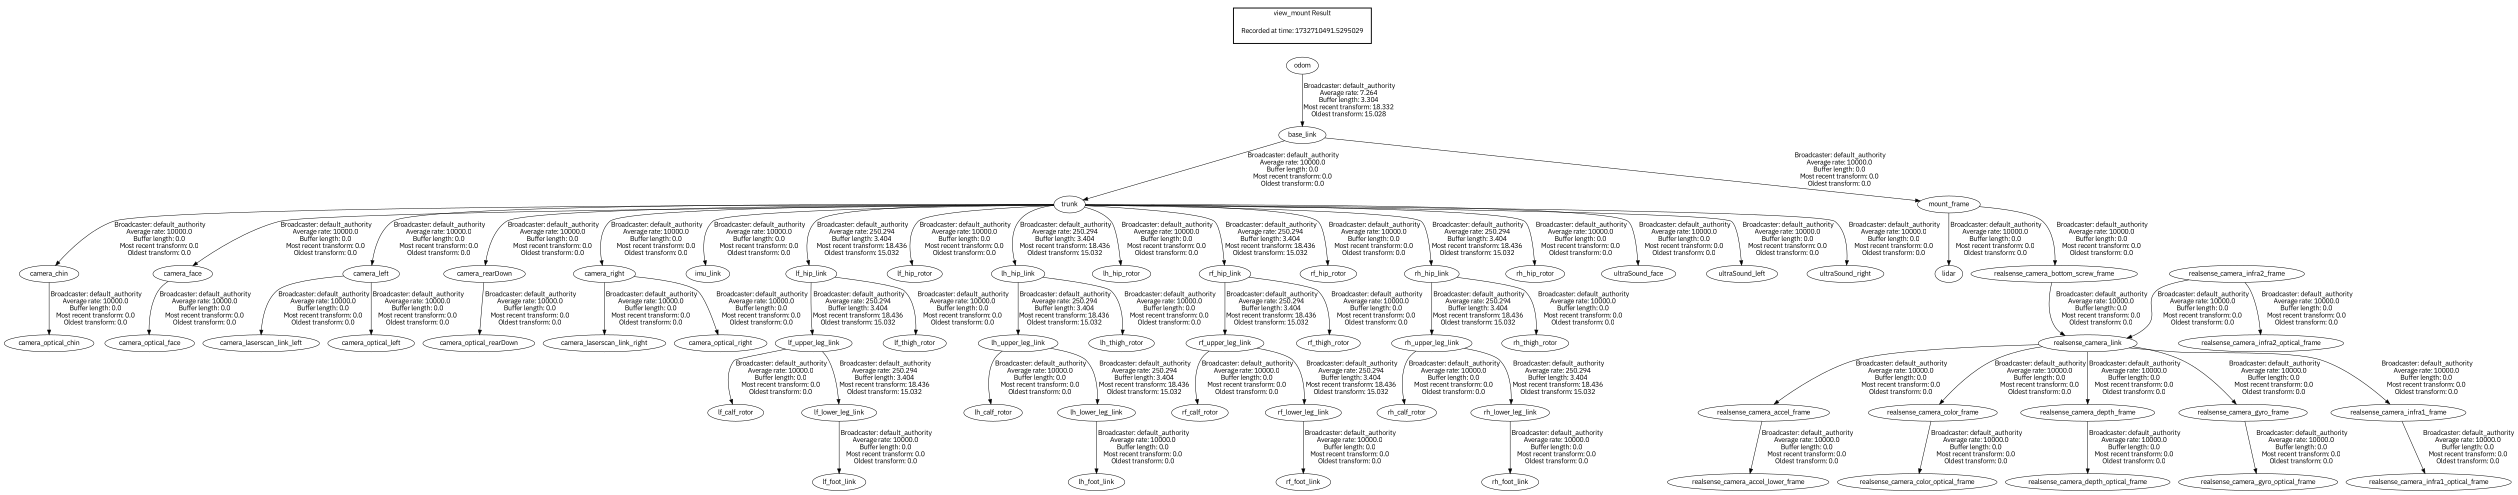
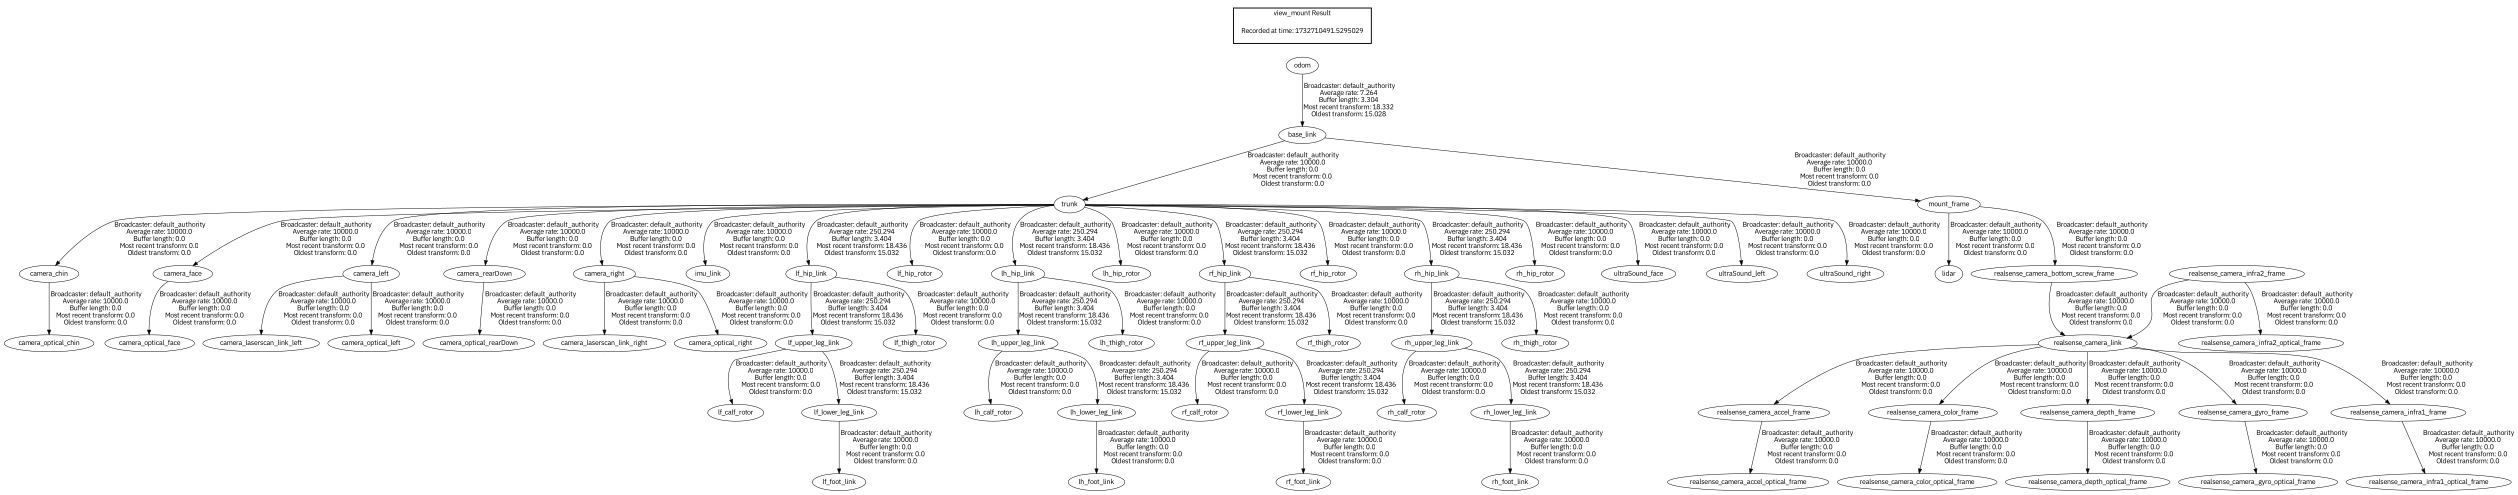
node "realsense_camera_accel_lower_frame": label "realsense_camera_accel_lower_frame" -> "realsense_camera_accel_optical_frame"
